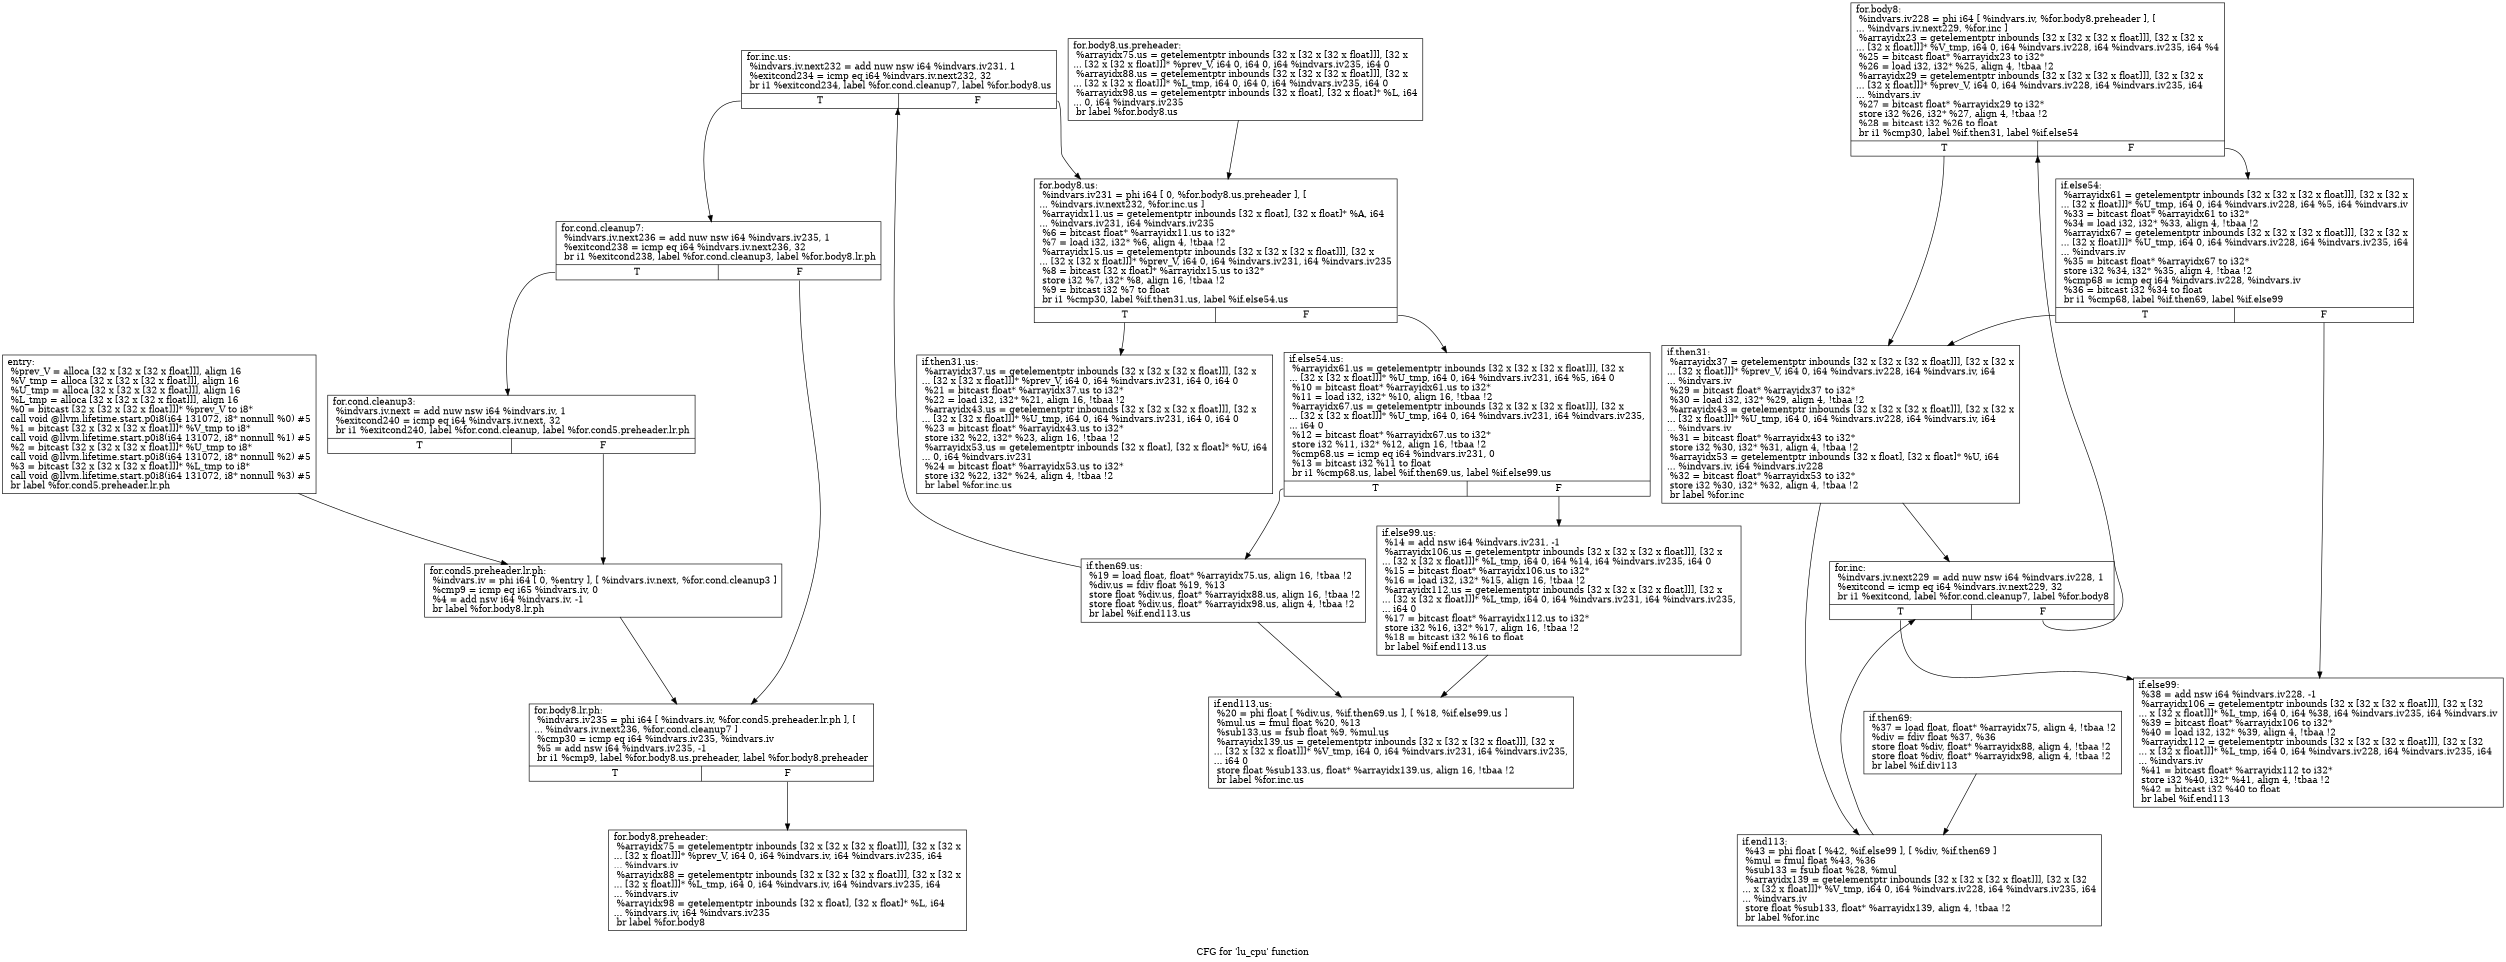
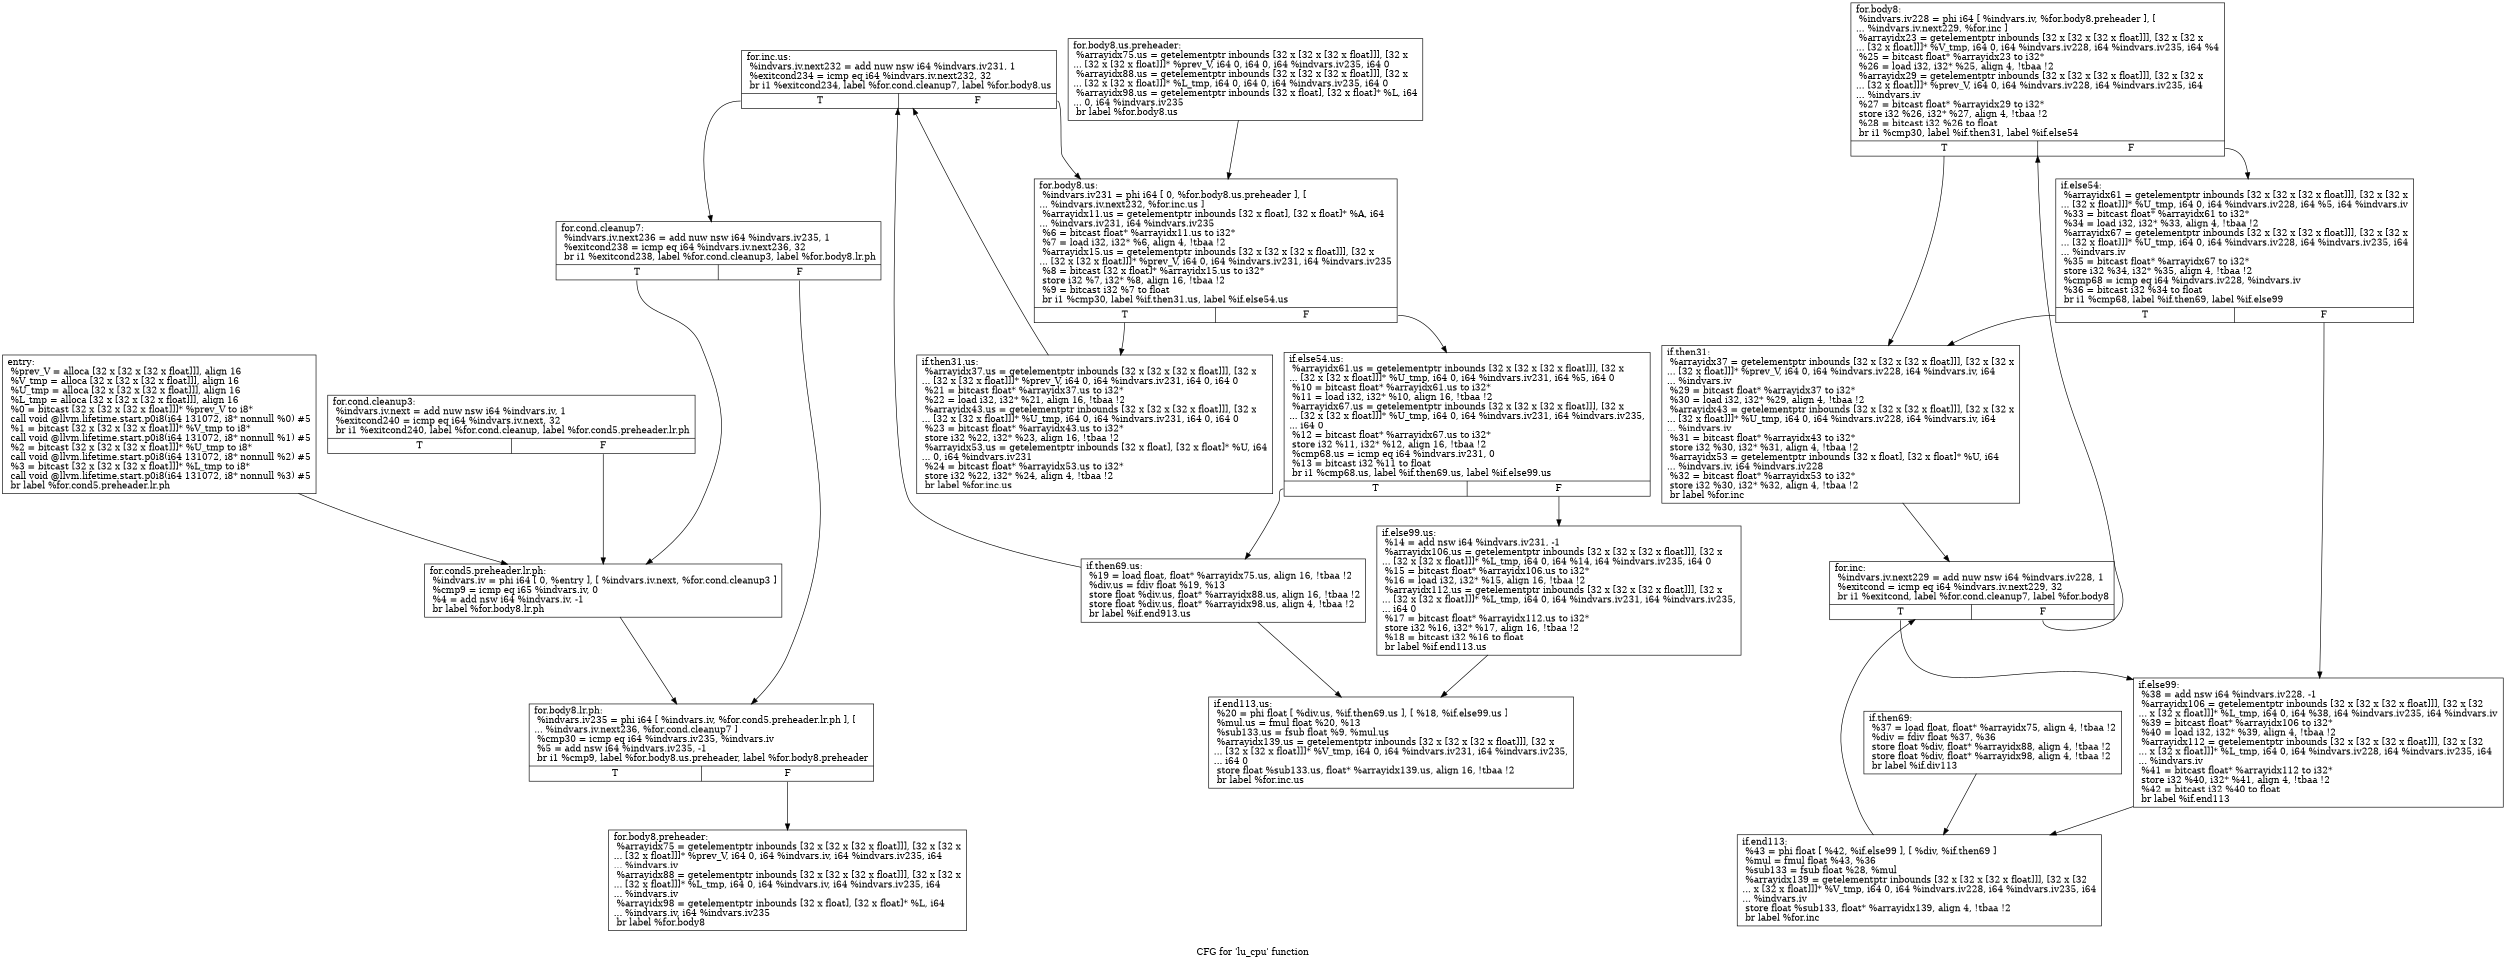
edge "if.then31.us:" -> "for.inc.us:": added
edge "for.cond.cleanup7:" -> "for.cond.cleanup3:": now "for.cond.cleanup7:" -> "for.cond5.preheader.lr.ph:"
node "if.then69.us:": text "br label %if.end113.us" -> "br label %if.end913.us"
edge "if.then31:" -> "if.end113:": now "if.else99:" -> "if.end113:"
